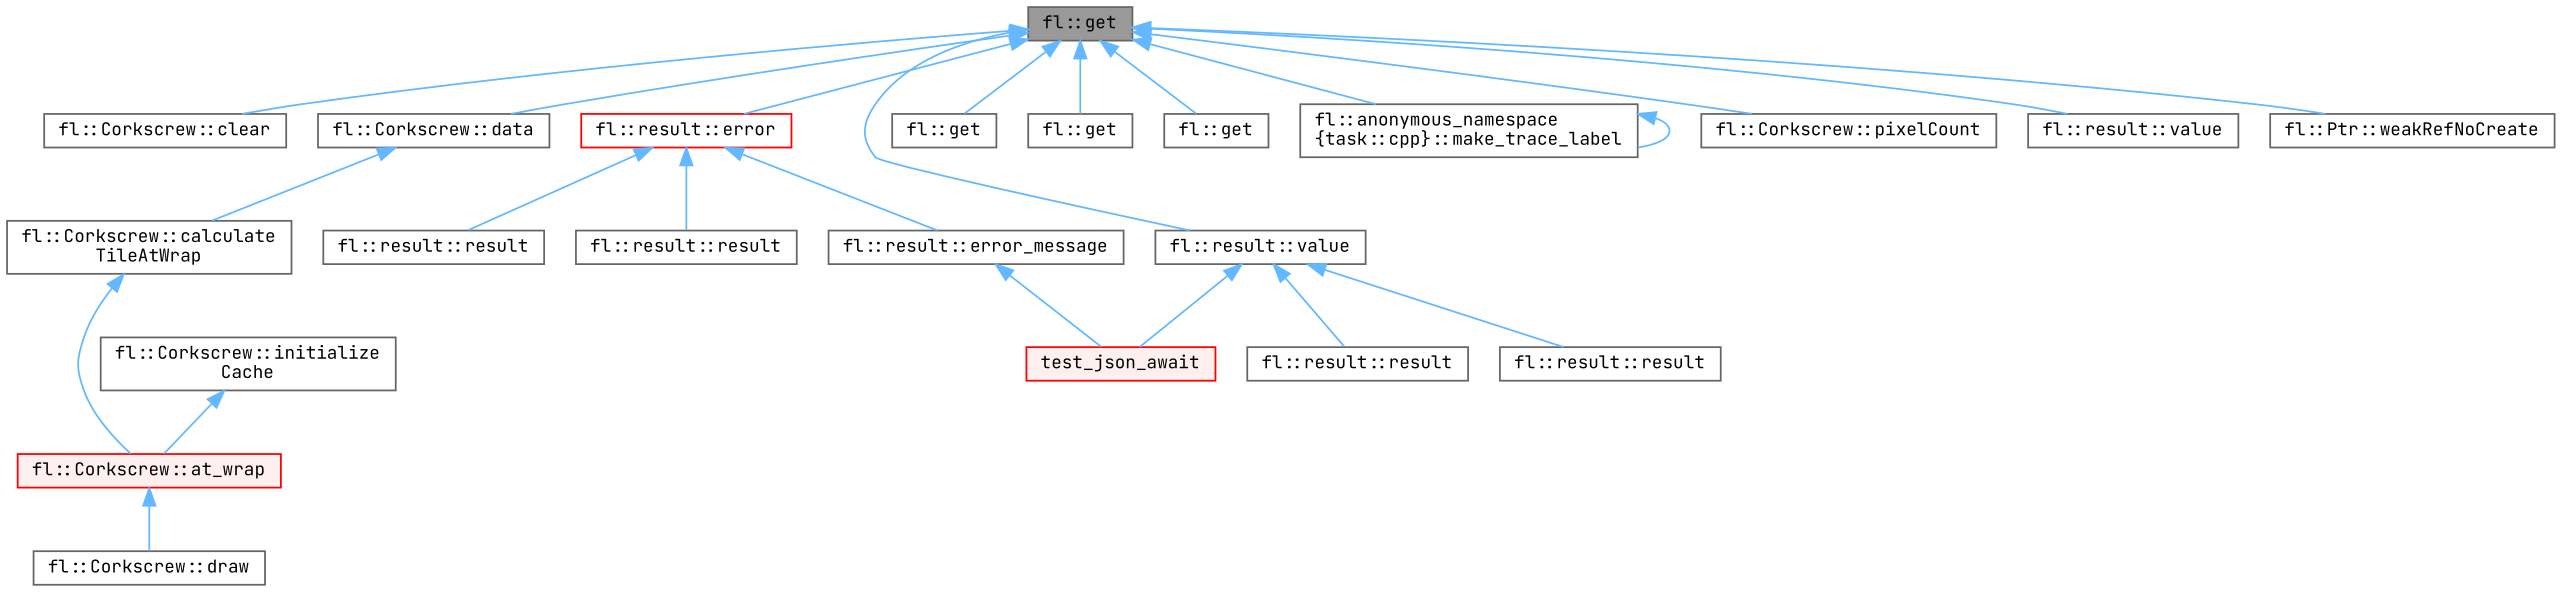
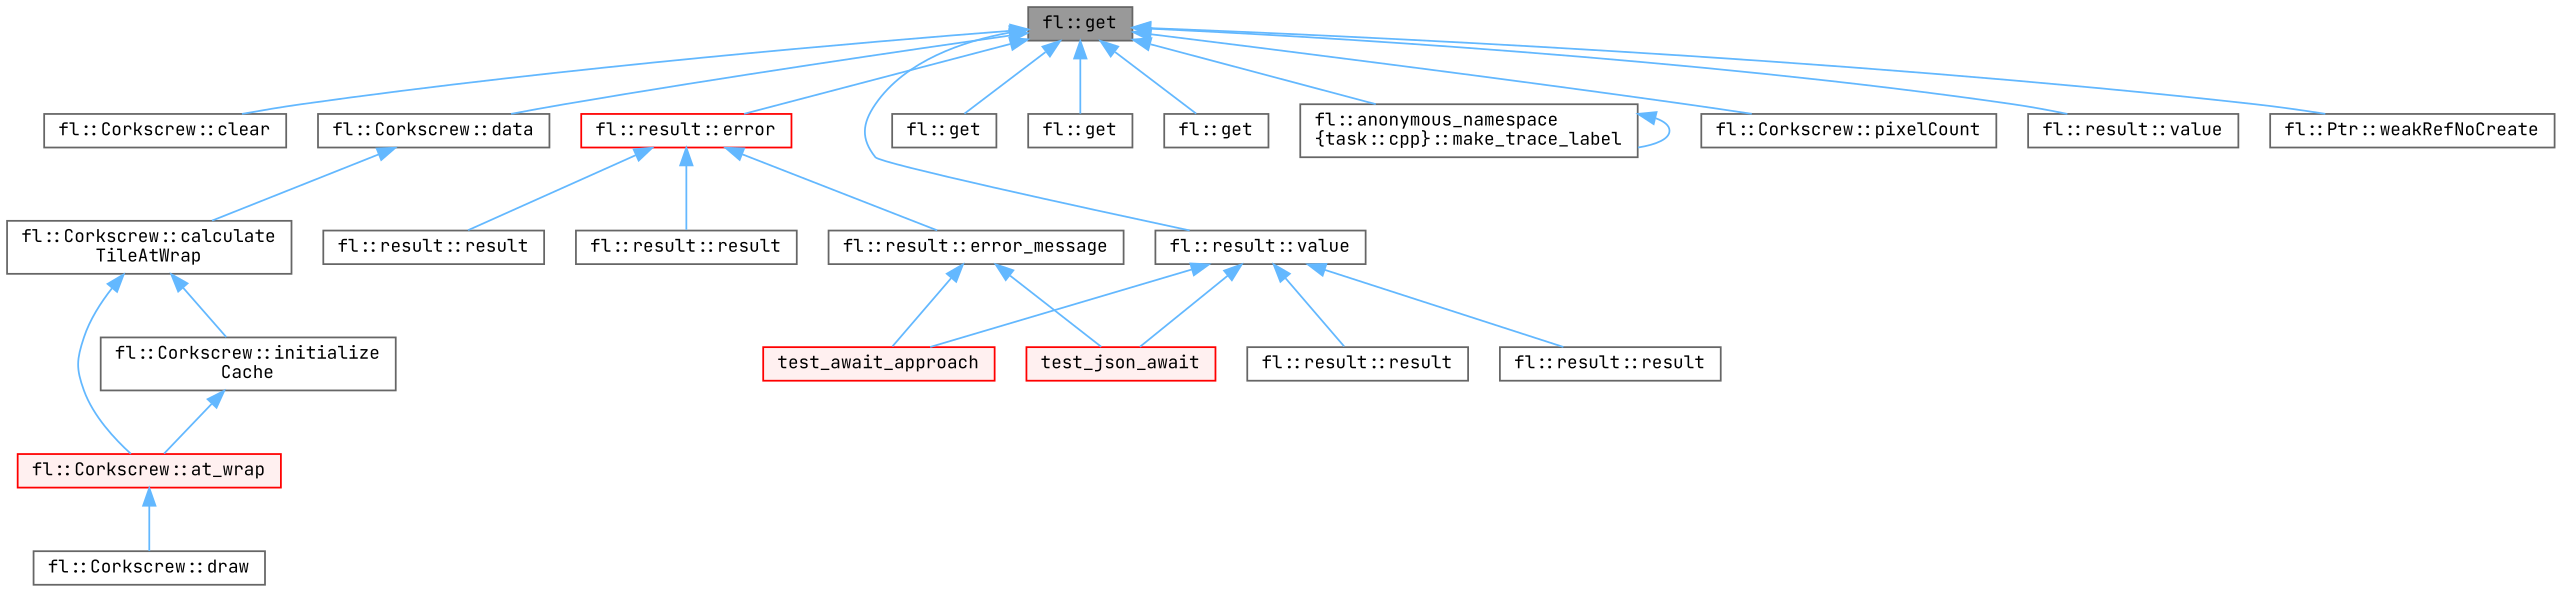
edge "fl::Corkscrew::initialize Cache" -> "fl::Corkscrew::calculate TileAtWrap": added
node "test_await_approach": added
